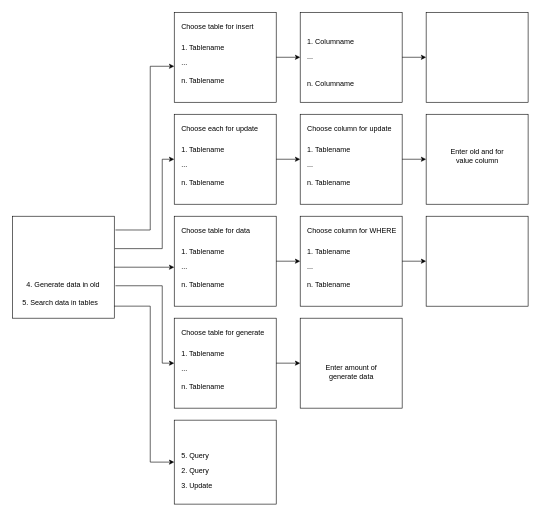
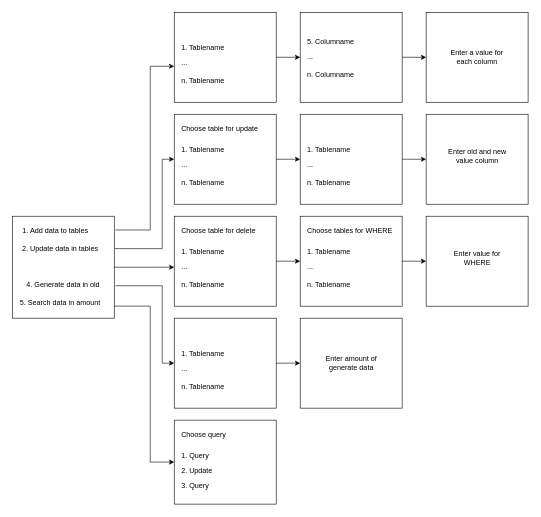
node "Choose table for insert": removed
node "1. Columname": label "1. Columname" -> "5. Columname"
node "Enter a value for each column": added
node "n. Columname": moved (342, 84) -> (342, 75)
node "Choose each for update": label "Choose each for update" -> "Choose table for update"
node "Choose column for update": removed
node "Enter old and for value column": label "Enter old and for value column" -> "Enter old and new value column"
node "1. Add data to tables": added
node "Choose table for data": label "Choose table for data" -> "Choose table for delete"
node "Choose column for WHERE": label "Choose column for WHERE" -> "Choose tables for WHERE"
node "2. Update data in tables": added
node "Enter value for WHERE": added
node "5. Search data in tables": label "5. Search data in tables" -> "5. Search data in amount"
node "Choose table for generate": removed
node "Enter amount of generate data": moved (351, 372) -> (351, 363)
node "Choose query": added
node "5. Query": label "5. Query" -> "1. Query"
node "2. Query": label "2. Query" -> "2. Update"
node "3. Update": label "3. Update" -> "3. Query"
